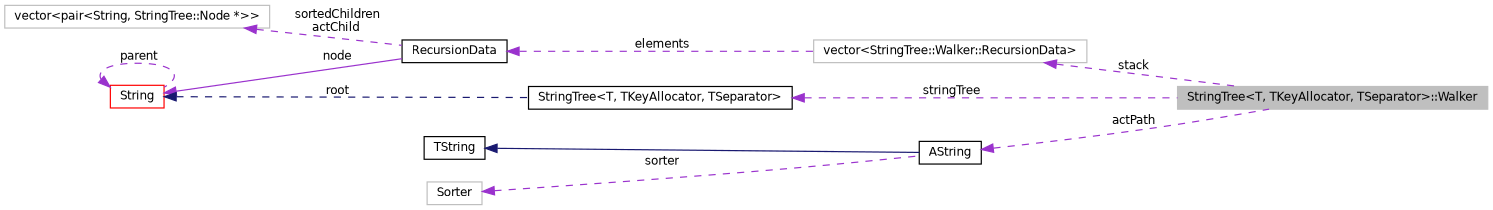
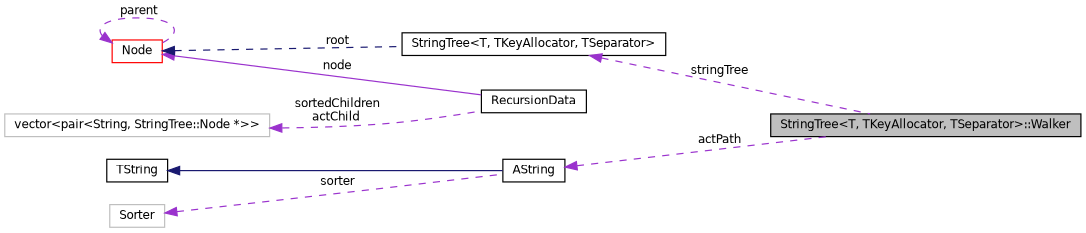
node "vector<StringTree::Walker::RecursionData>": removed
node "String": label "String" -> "Node"
node "StringTree<T, TKeyAllocator, TSeparator>::Walker": color grey75 -> black
